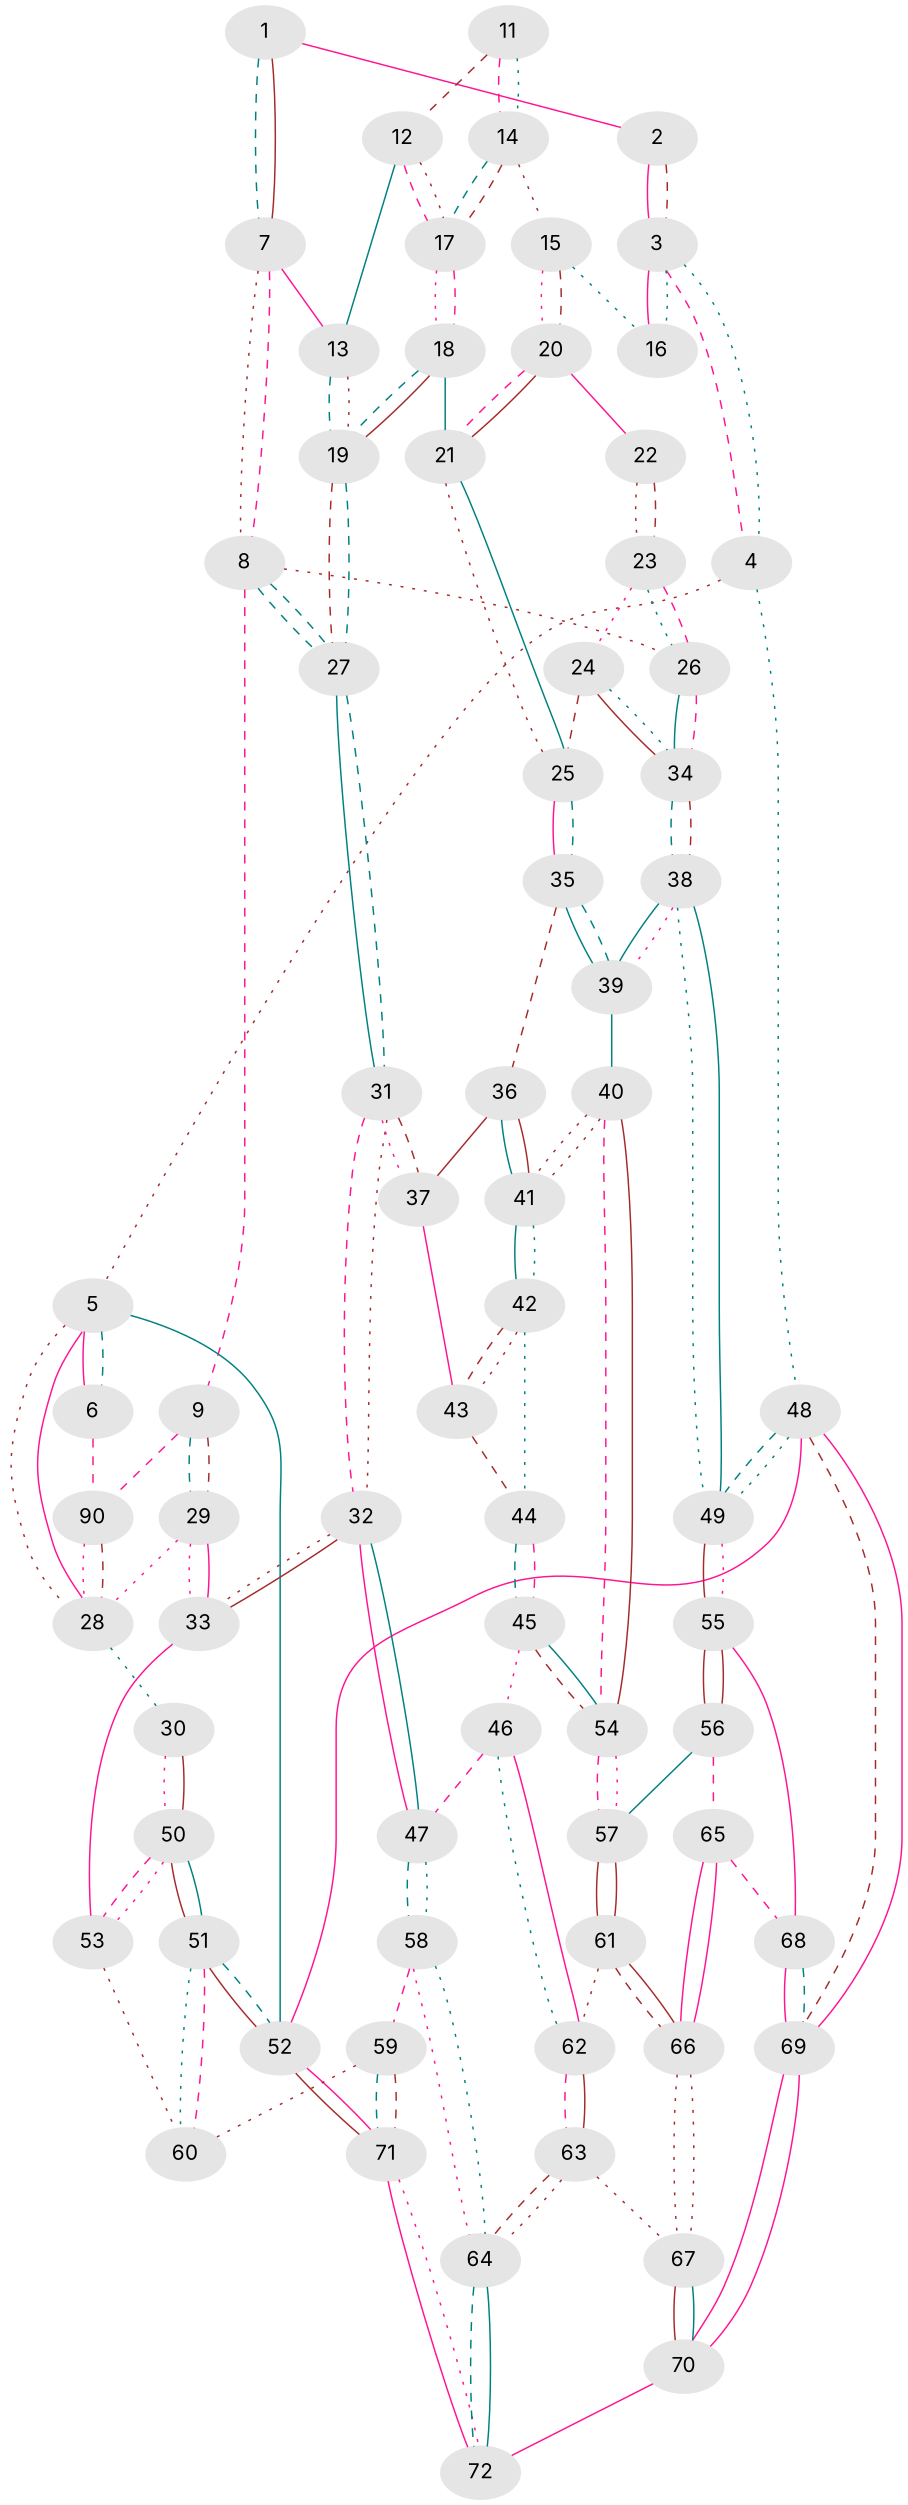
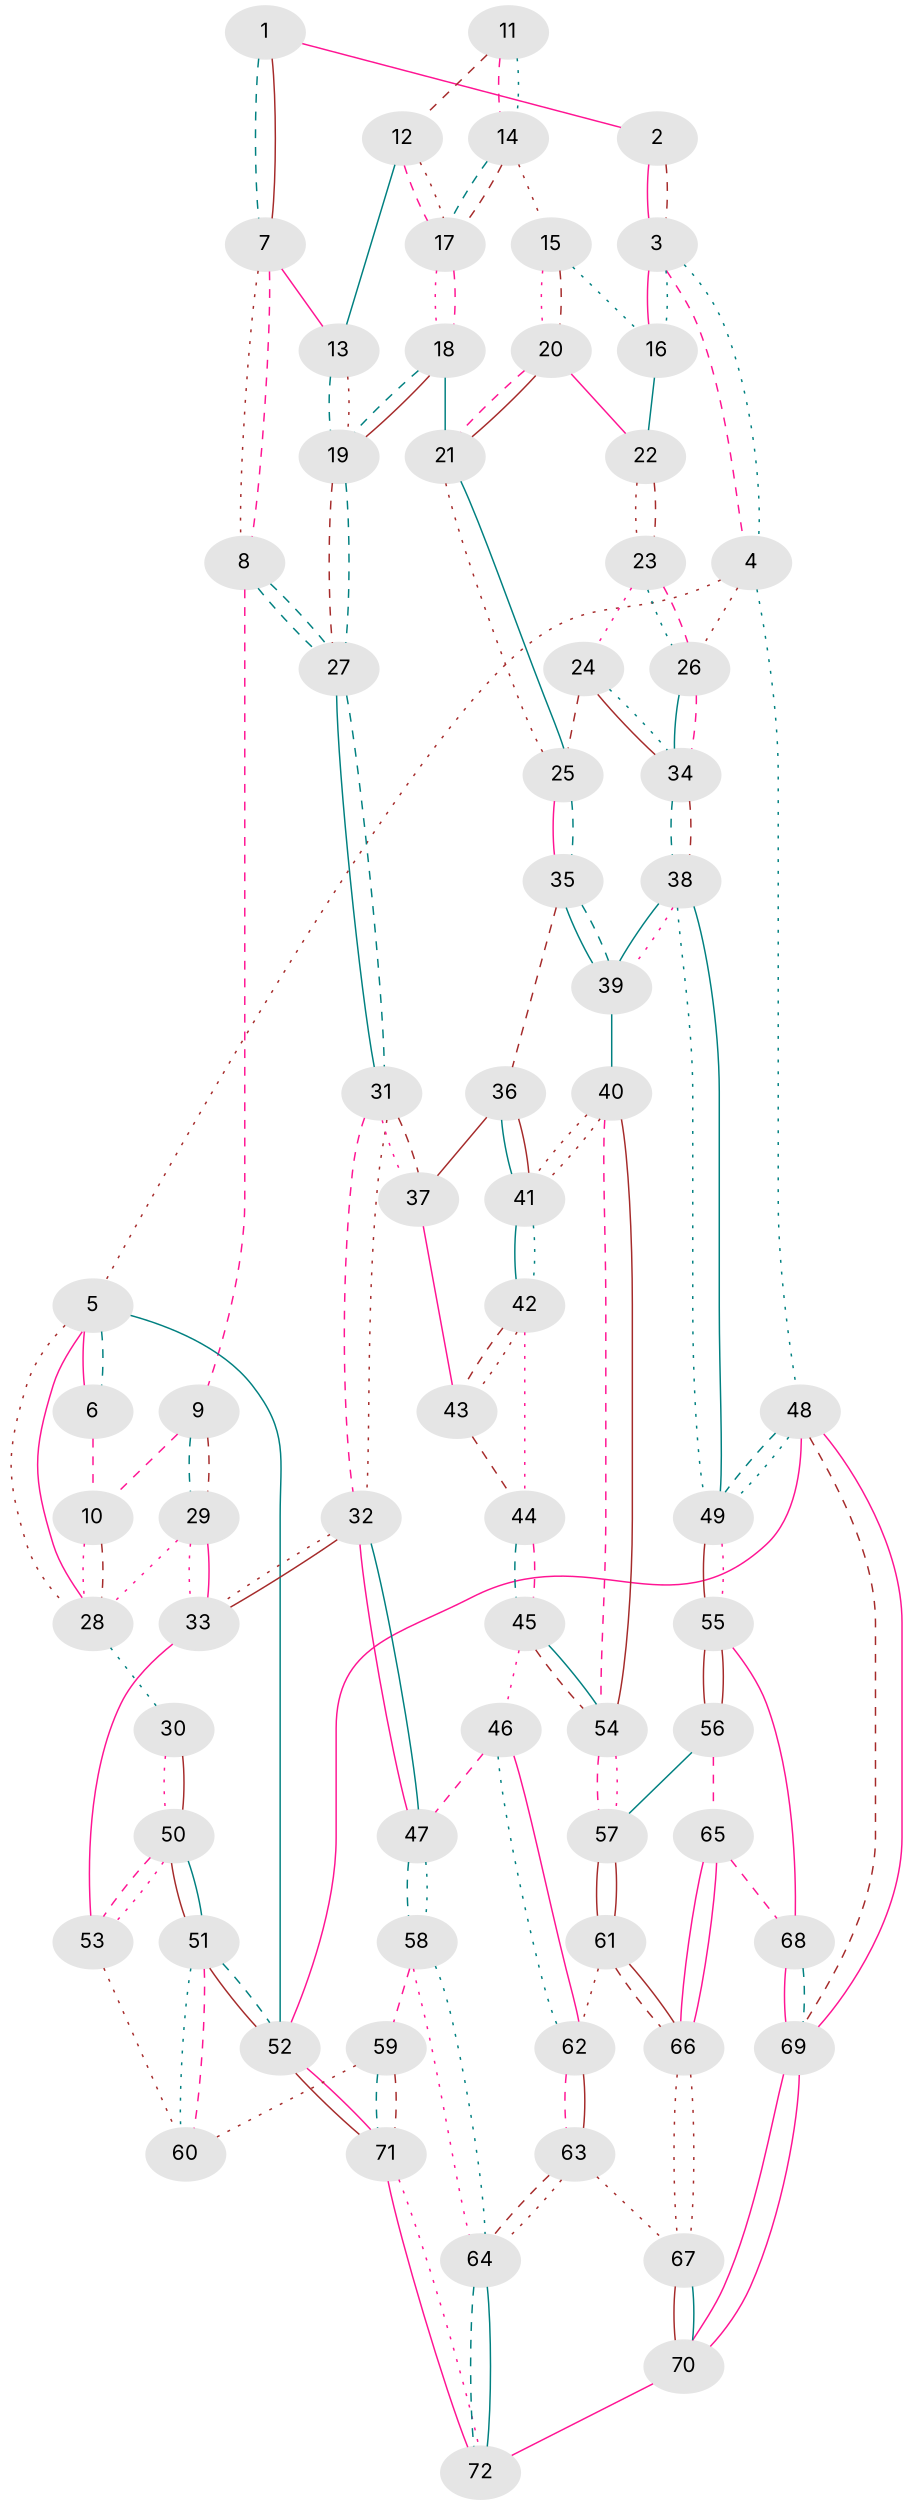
edge "16" -- "22": added
edge "8" -- "26": now "4" -- "26"
edge "42" -- "44": color teal -> deeppink
node "90": label "90" -> "10"
